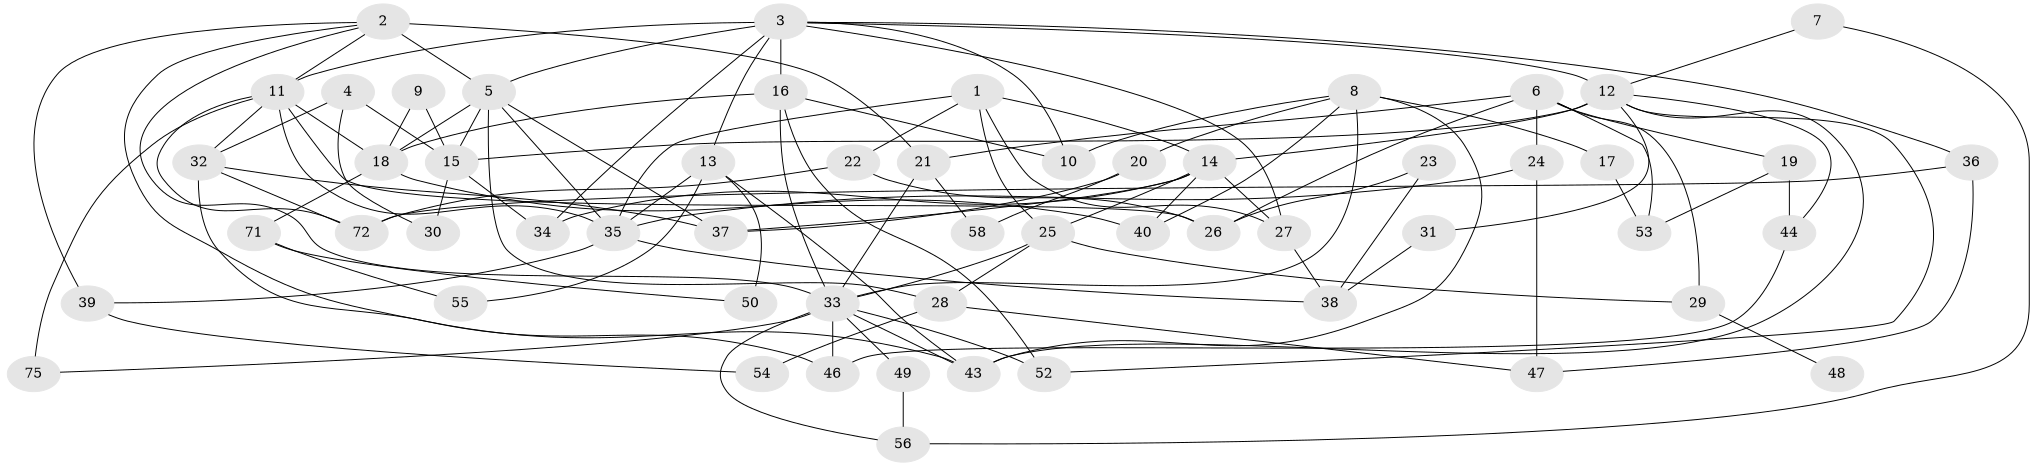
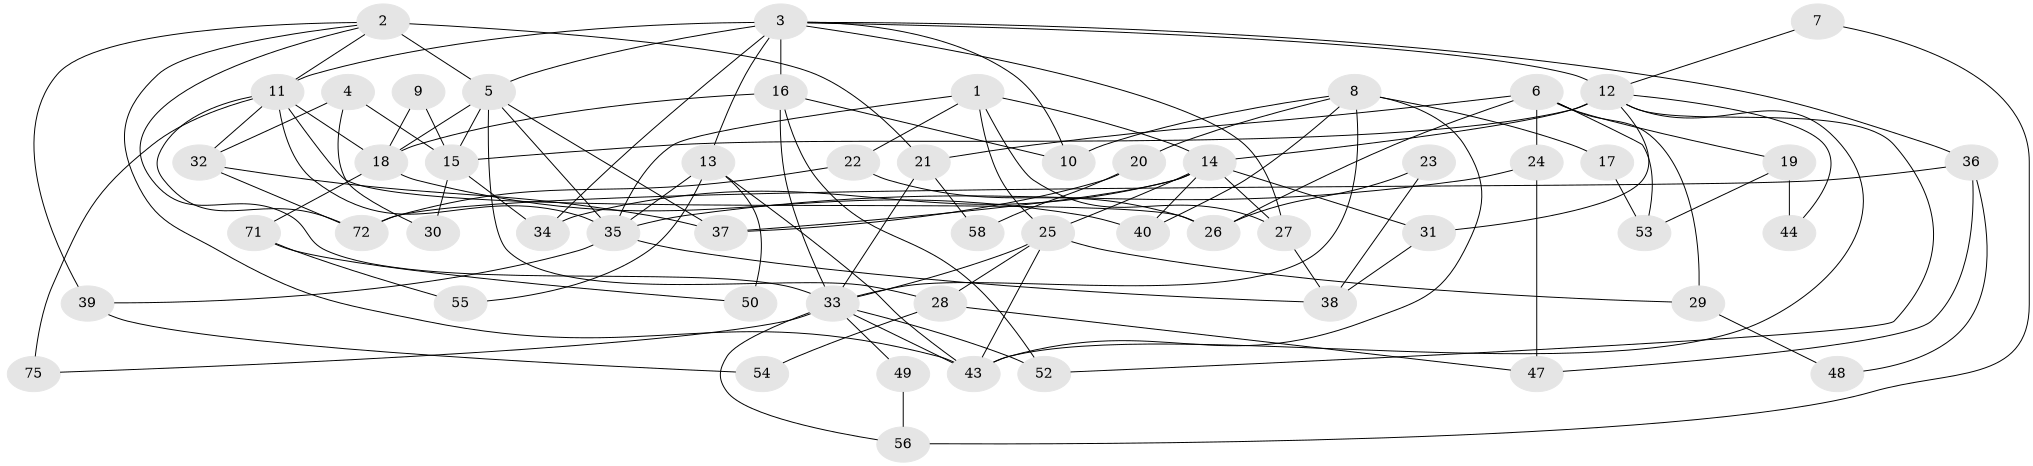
edge "14" -- "31": added
edge "25" -- "43": added
edge "36" -- "48": added
node "46": removed
